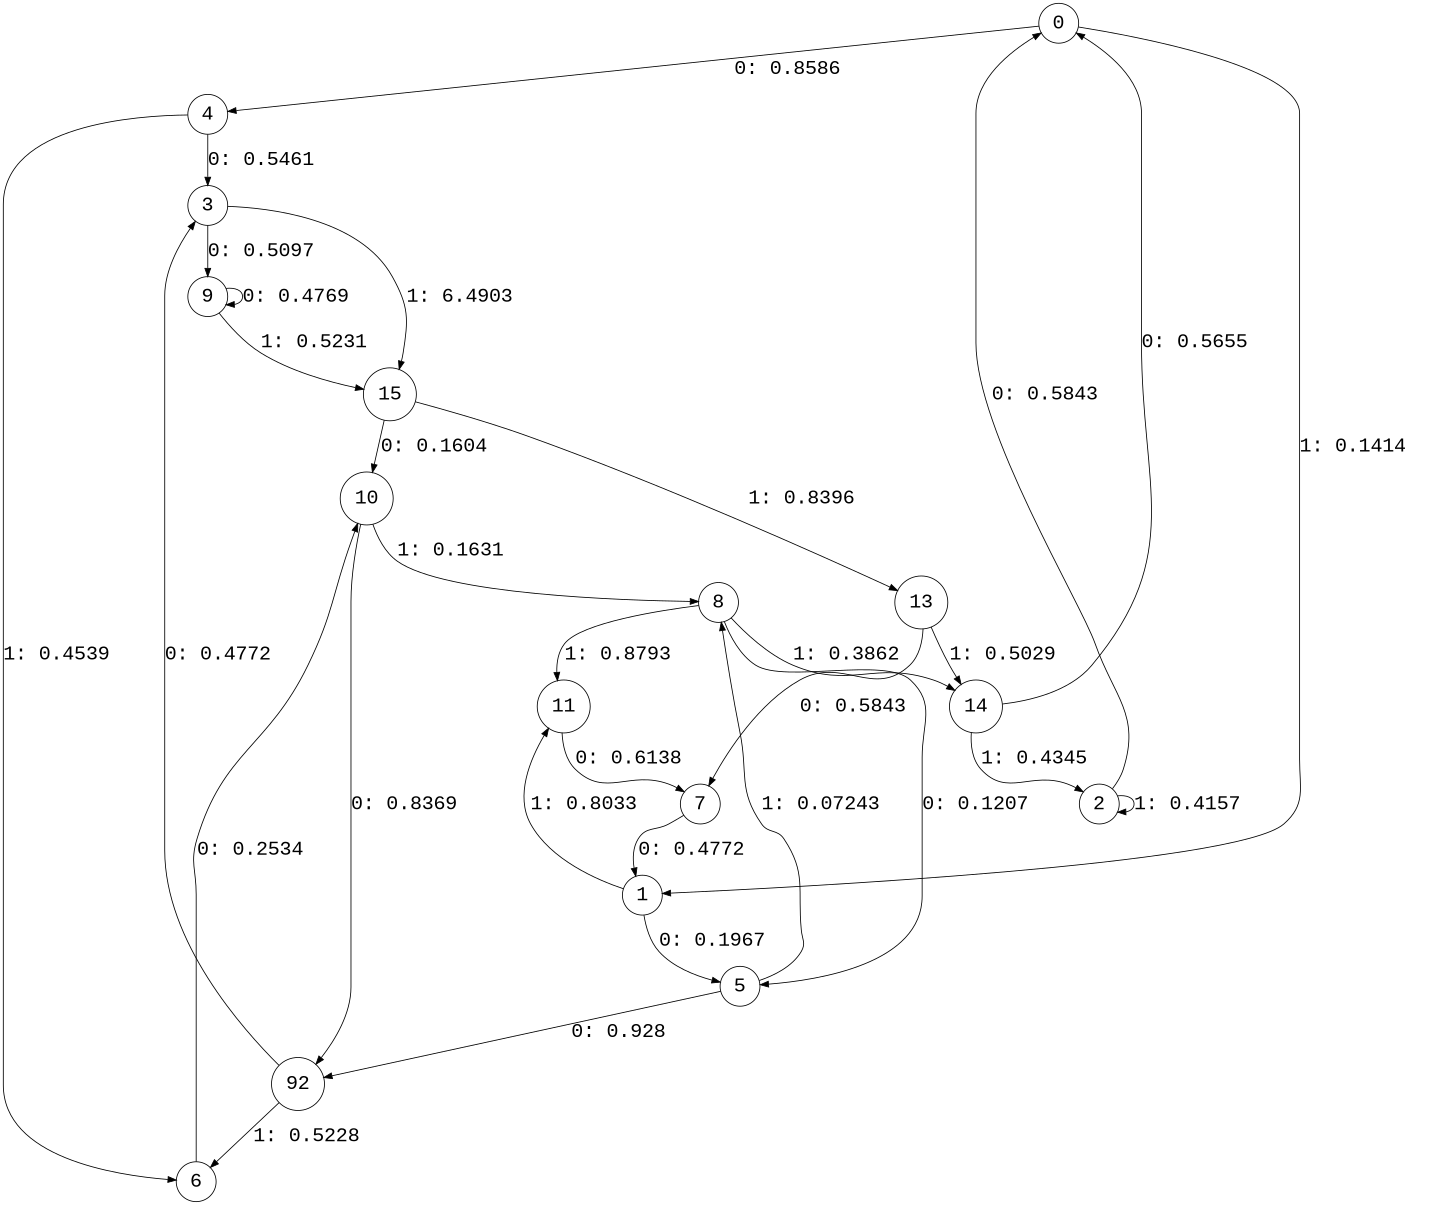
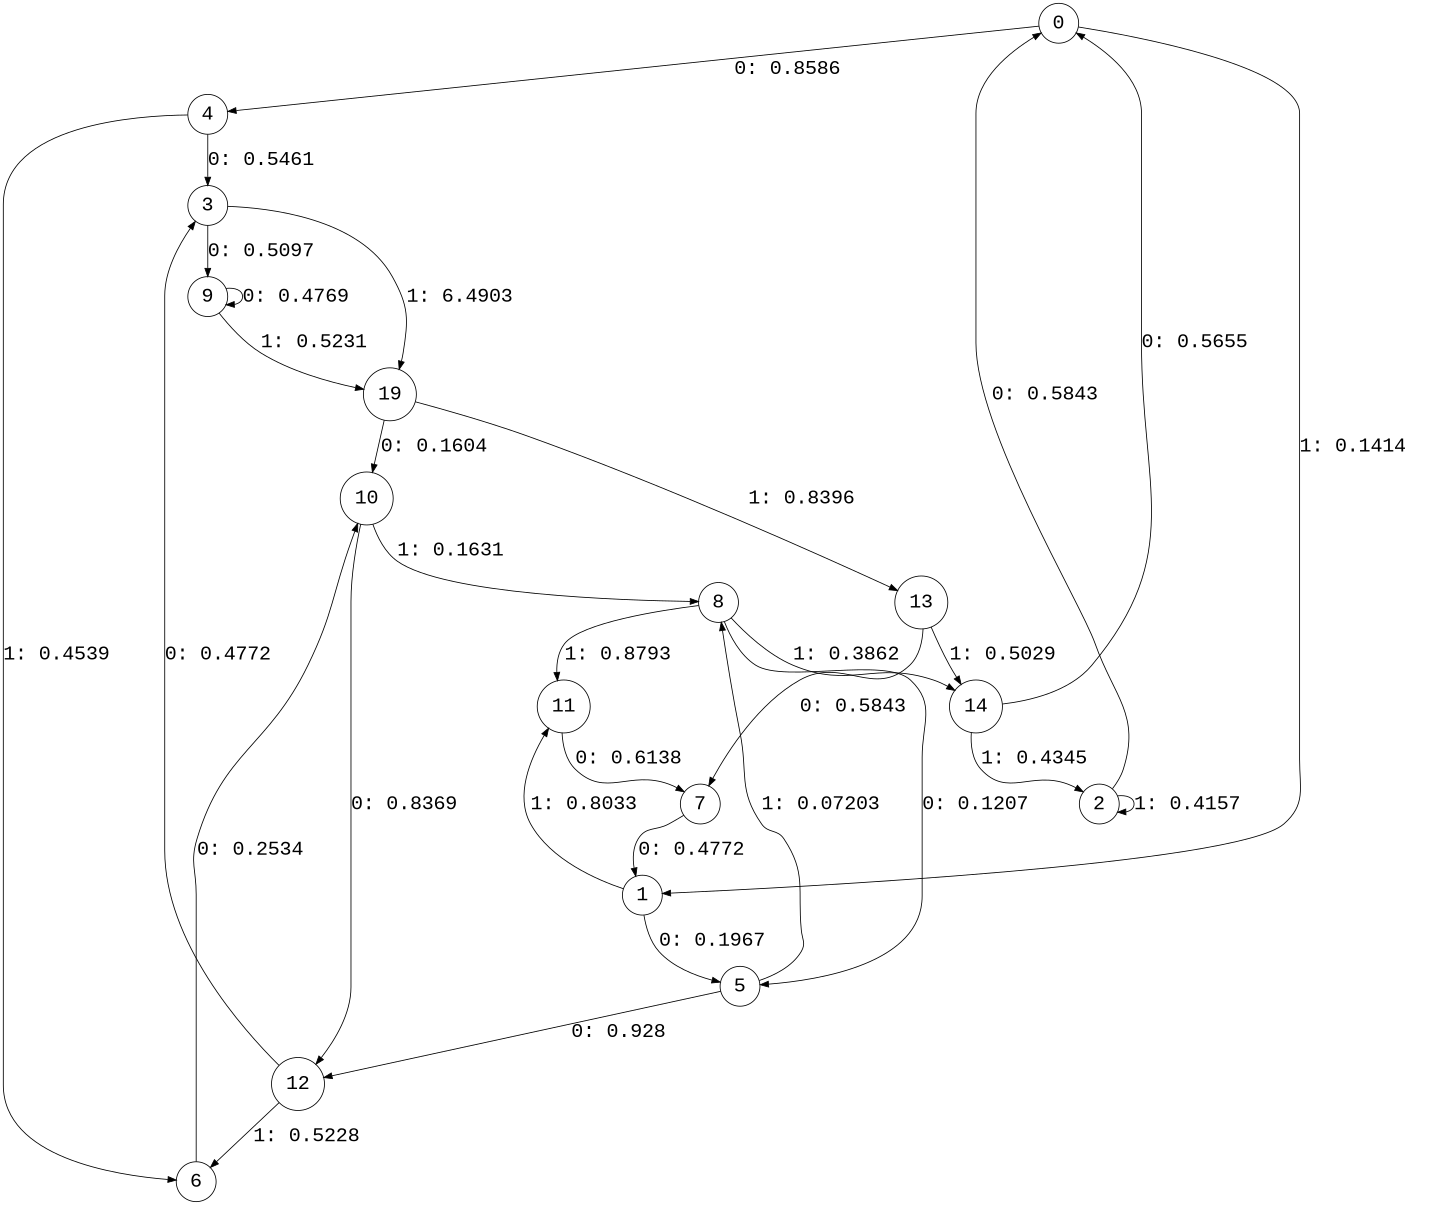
node "15": label "15" -> "19"
edge "5" -> "8": label "1: 0.07243  " -> "1: 0.07203  "
node "92": label "92" -> "12"
